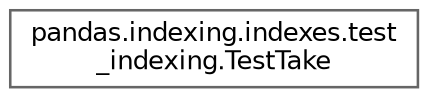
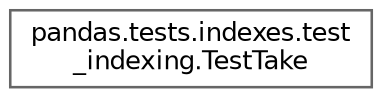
node "pandas.indexing.indexes.test _indexing.TestTake": label "pandas.indexing.indexes.test _indexing.TestTake" -> "pandas.tests.indexes.test _indexing.TestTake"
